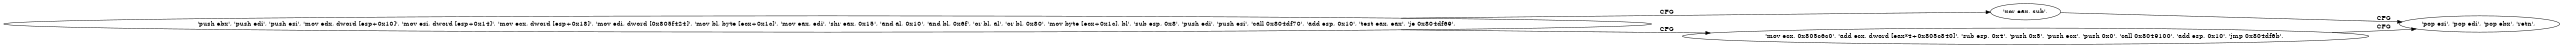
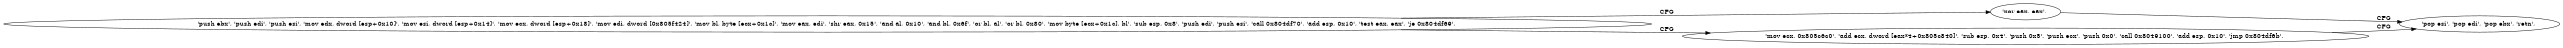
node "'xor eax, sub',": label "'xor eax, sub'," -> "'xor eax, eax',"
